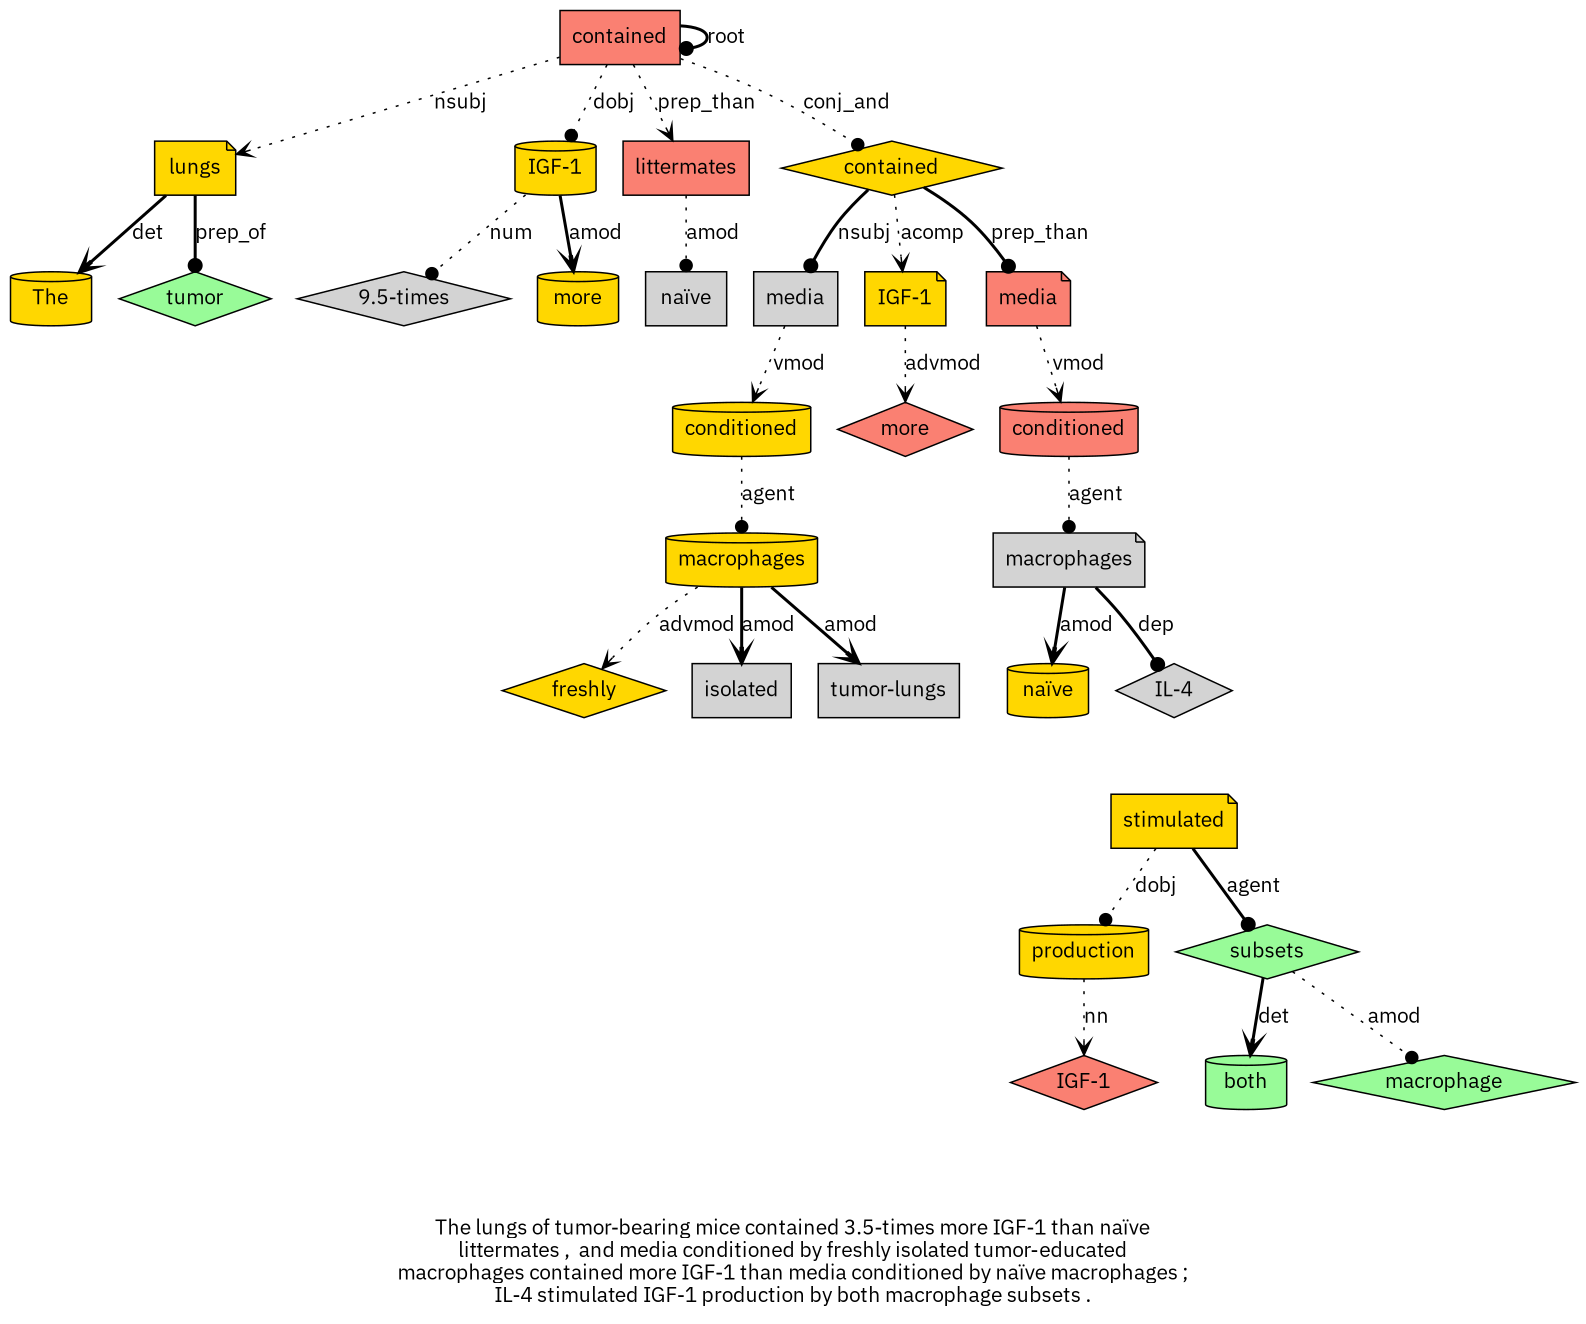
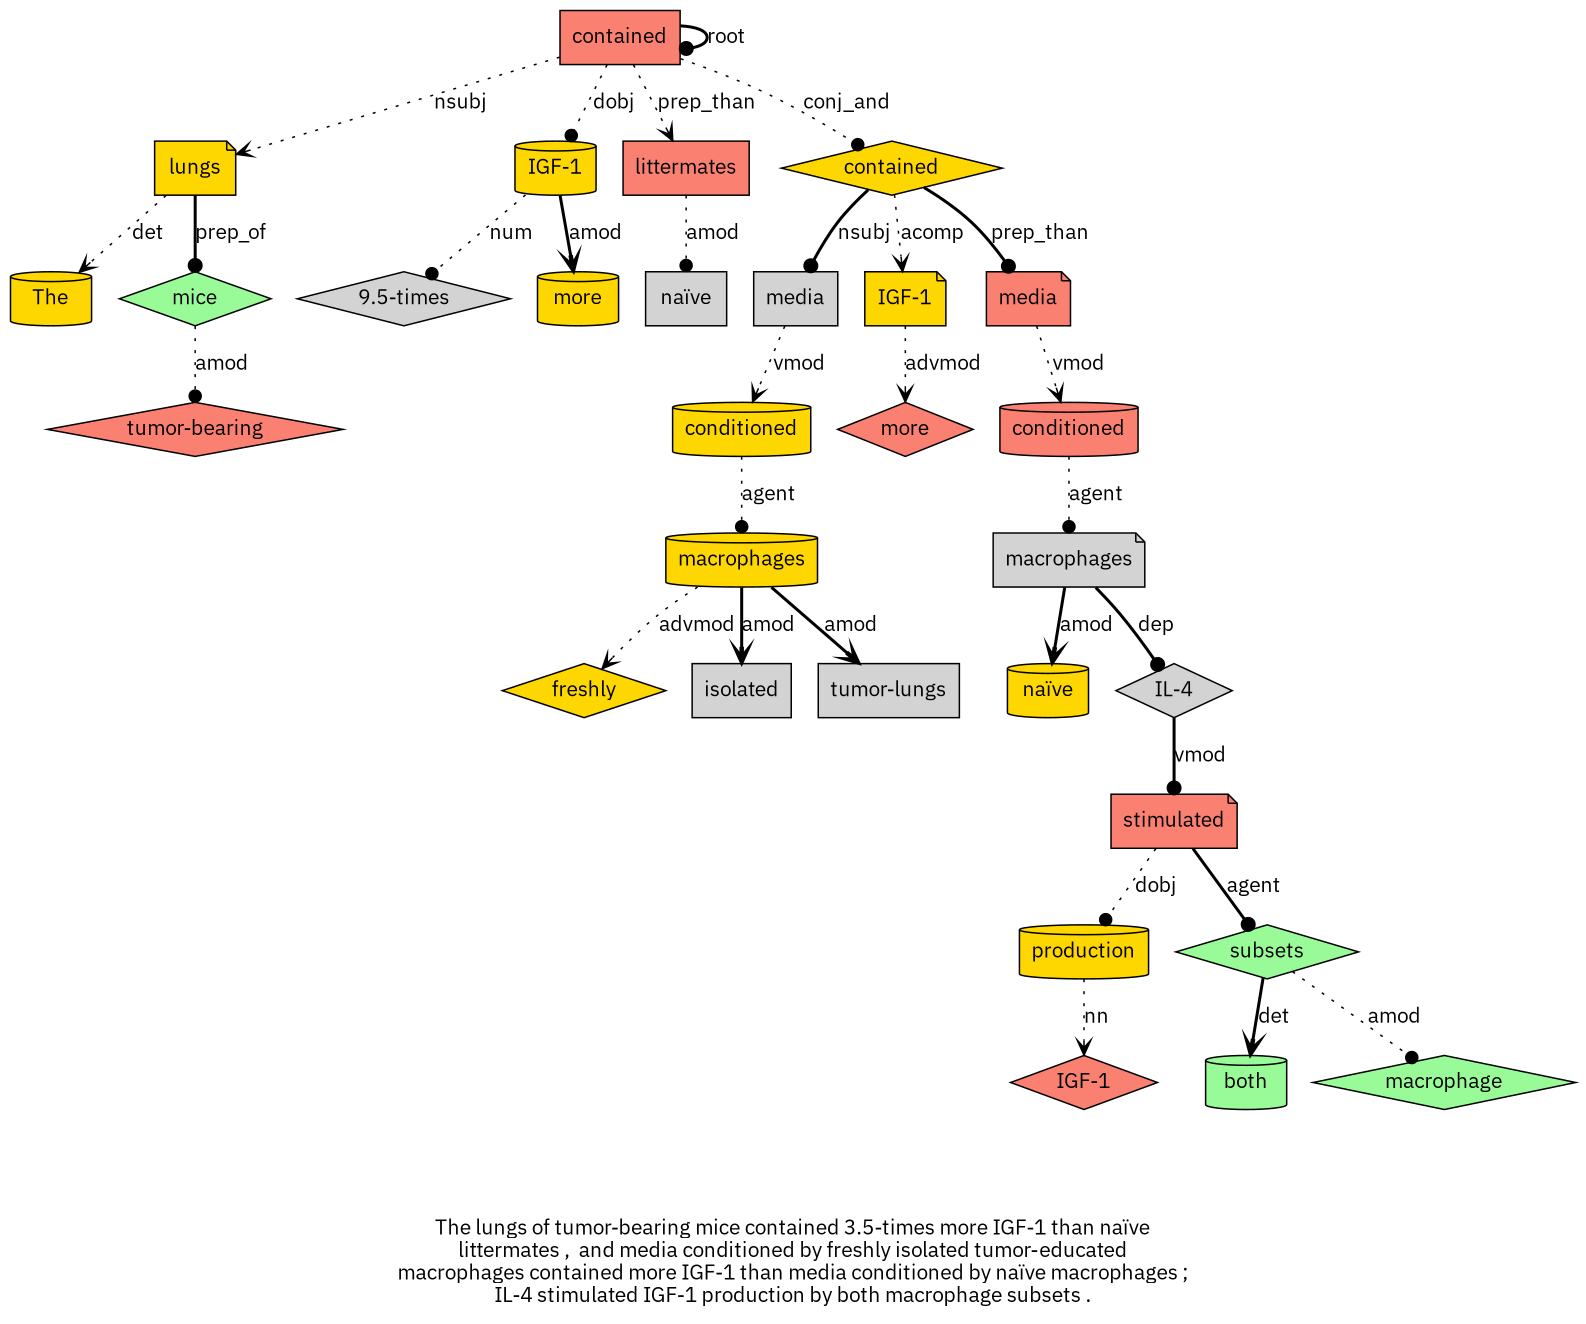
edge "lungs" -> "The": style bold -> dotted
node "tumor": label "tumor" -> "mice"
node "tumor-bearing": added
edge "IL-4" -> "stimulated": added, label "vmod"
node "stimulated": fillcolor gold -> salmon
